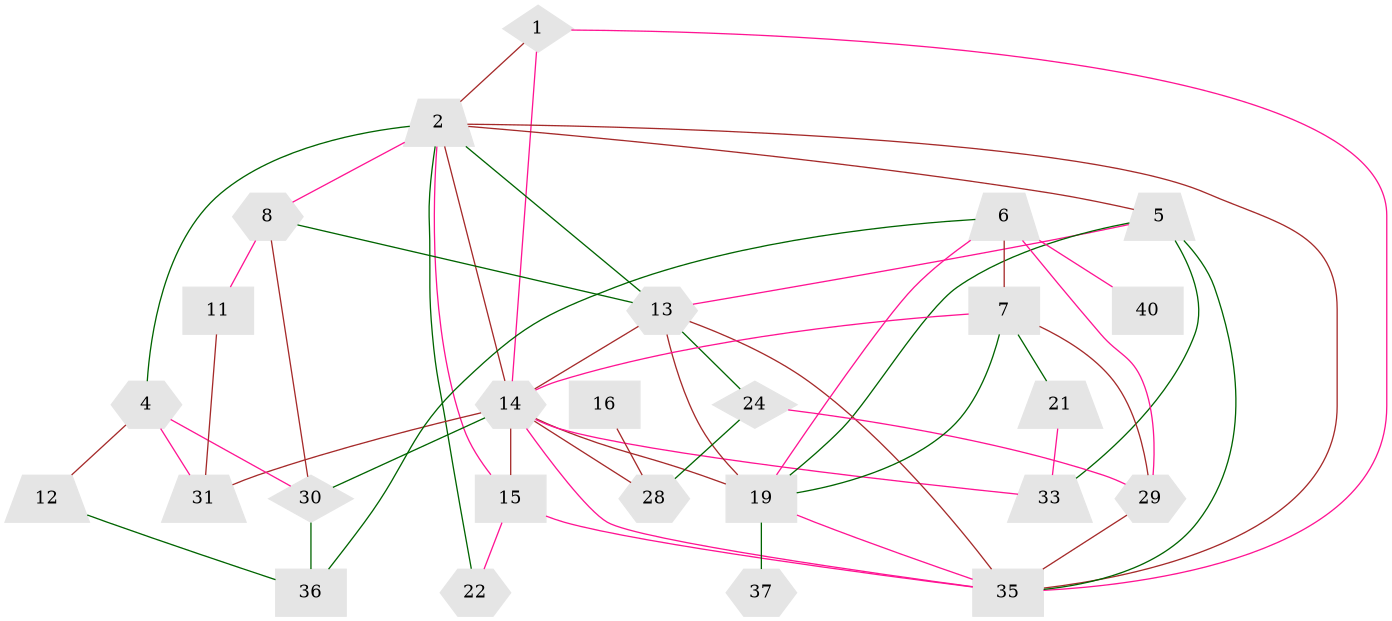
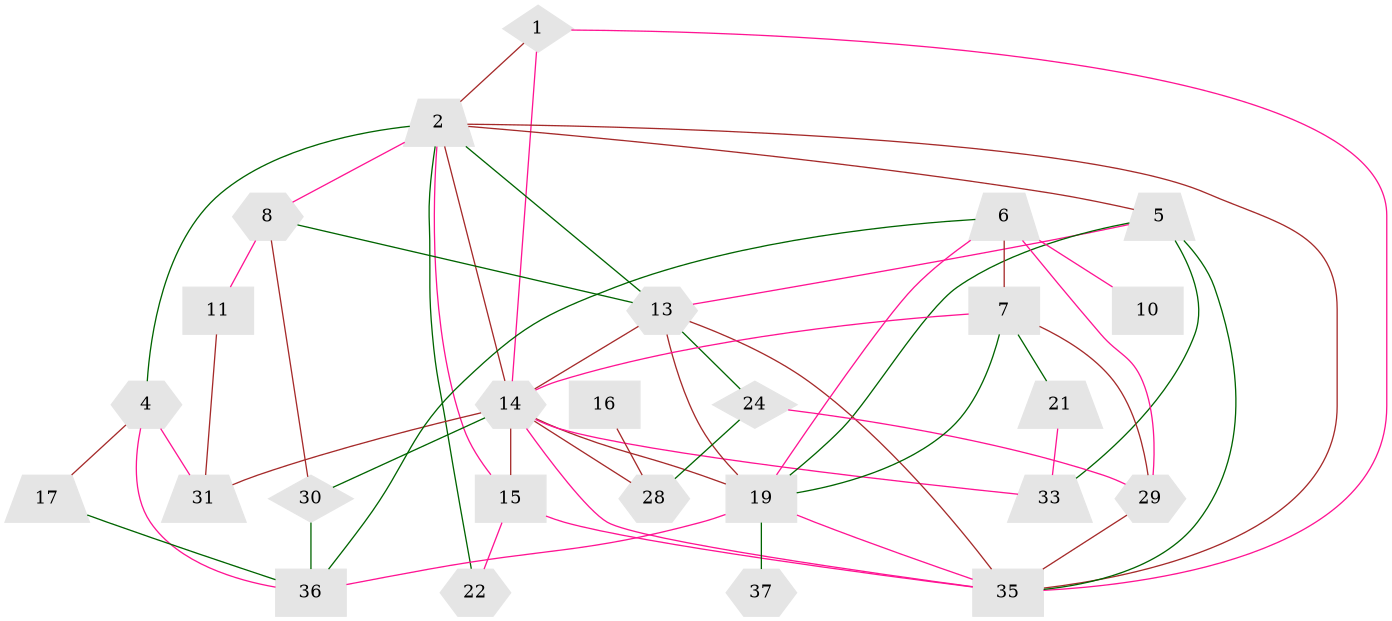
node "40": label "40" -> "10"
edge "4" -- "30": now "4" -- "36"
node "12": label "12" -> "17"
edge "19" -- "36": added
